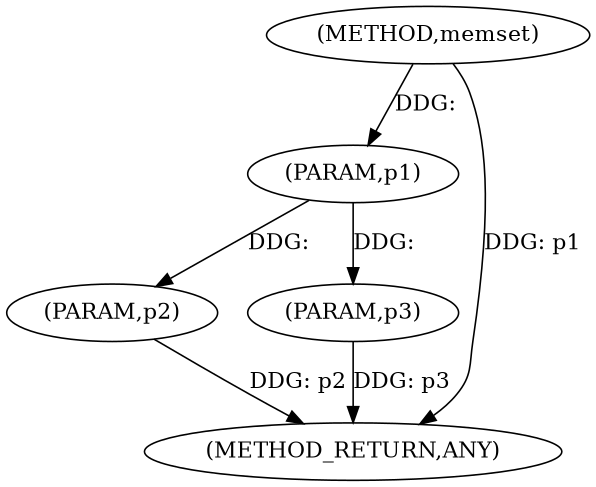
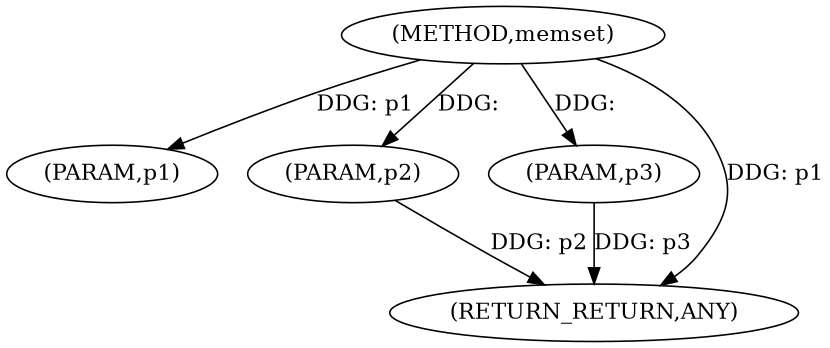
edge "(METHOD,memset)" -> "(PARAM,p1)": label "DDG: " -> "DDG: p1"
edge "(PARAM,p1)" -> "(PARAM,p3)": now "(METHOD,memset)" -> "(PARAM,p3)"
edge "(PARAM,p1)" -> "(PARAM,p2)": now "(METHOD,memset)" -> "(PARAM,p2)"
node "(METHOD_RETURN,ANY)": label "(METHOD_RETURN,ANY)" -> "(RETURN_RETURN,ANY)"
